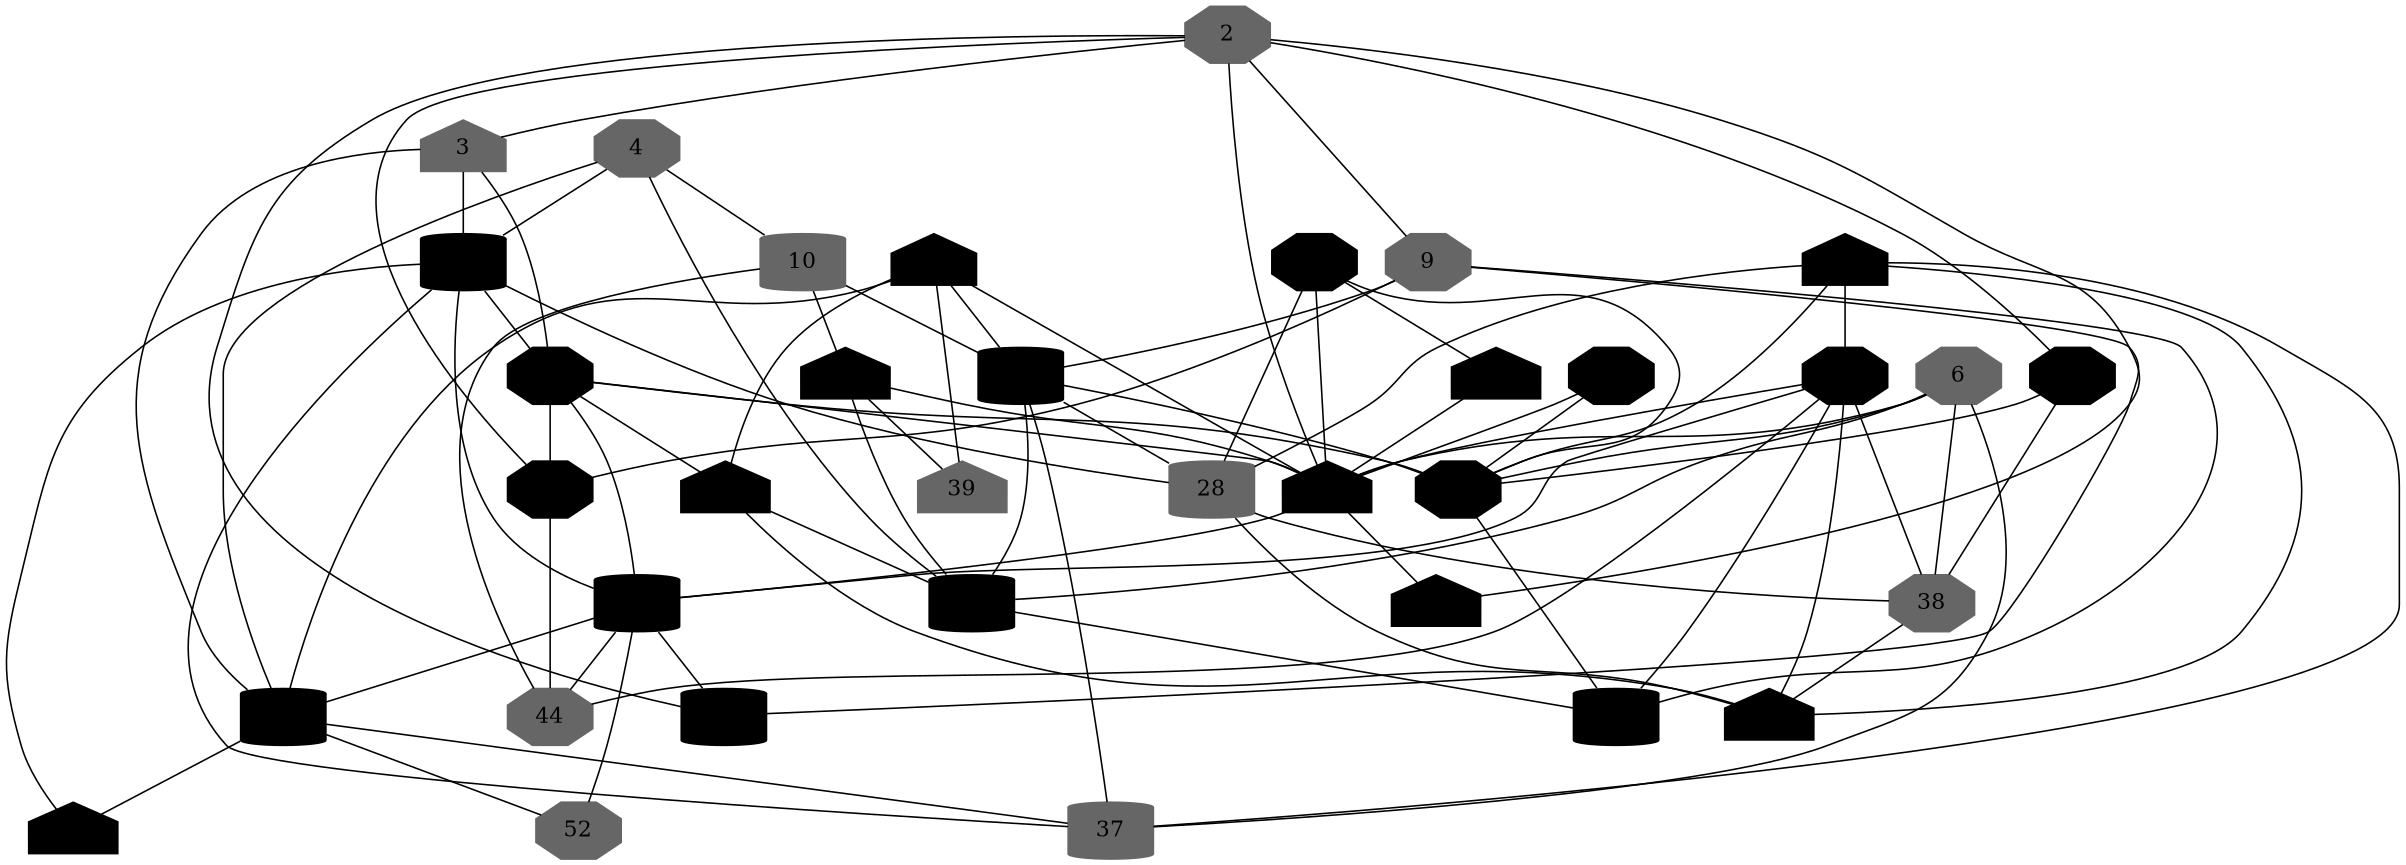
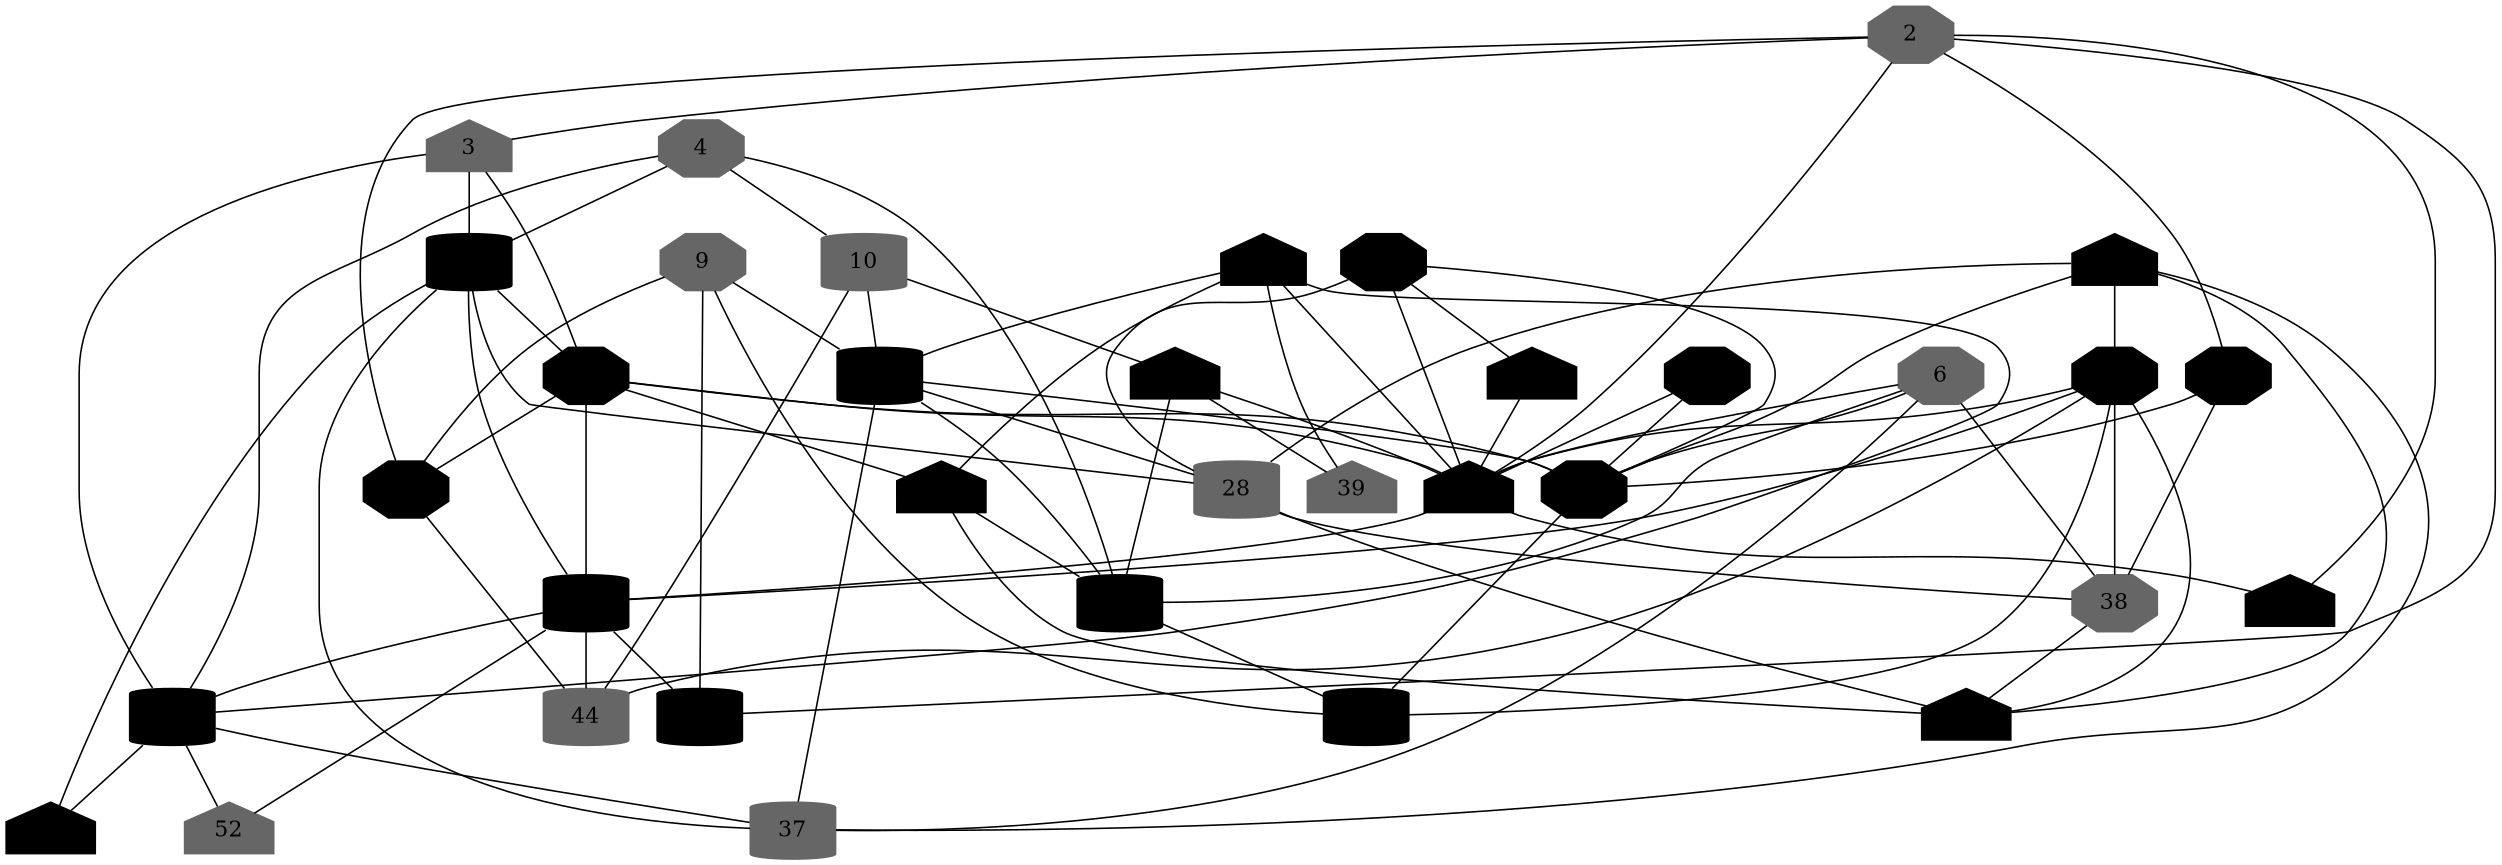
edge "2" -- "9": removed
node "44": shape octagon -> cylinder
node "52": shape octagon -> house
